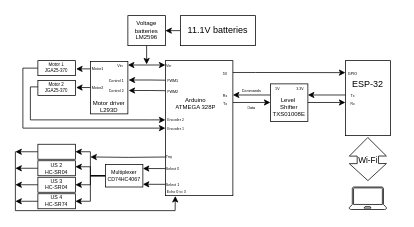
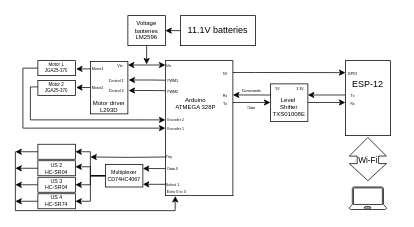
node "ESP-32": label "ESP-32" -> "ESP-12"
node "Select 0": label "Select 0" -> "Data 0"
